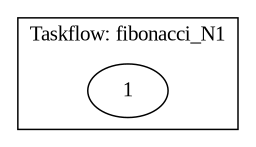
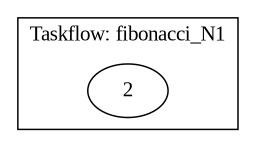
node "1": label "1" -> "2"
